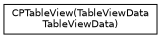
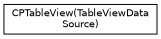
node "CPTableView(TableViewData TableViewData)": label "CPTableView(TableViewData TableViewData)" -> "CPTableView(TableViewData Source)"
